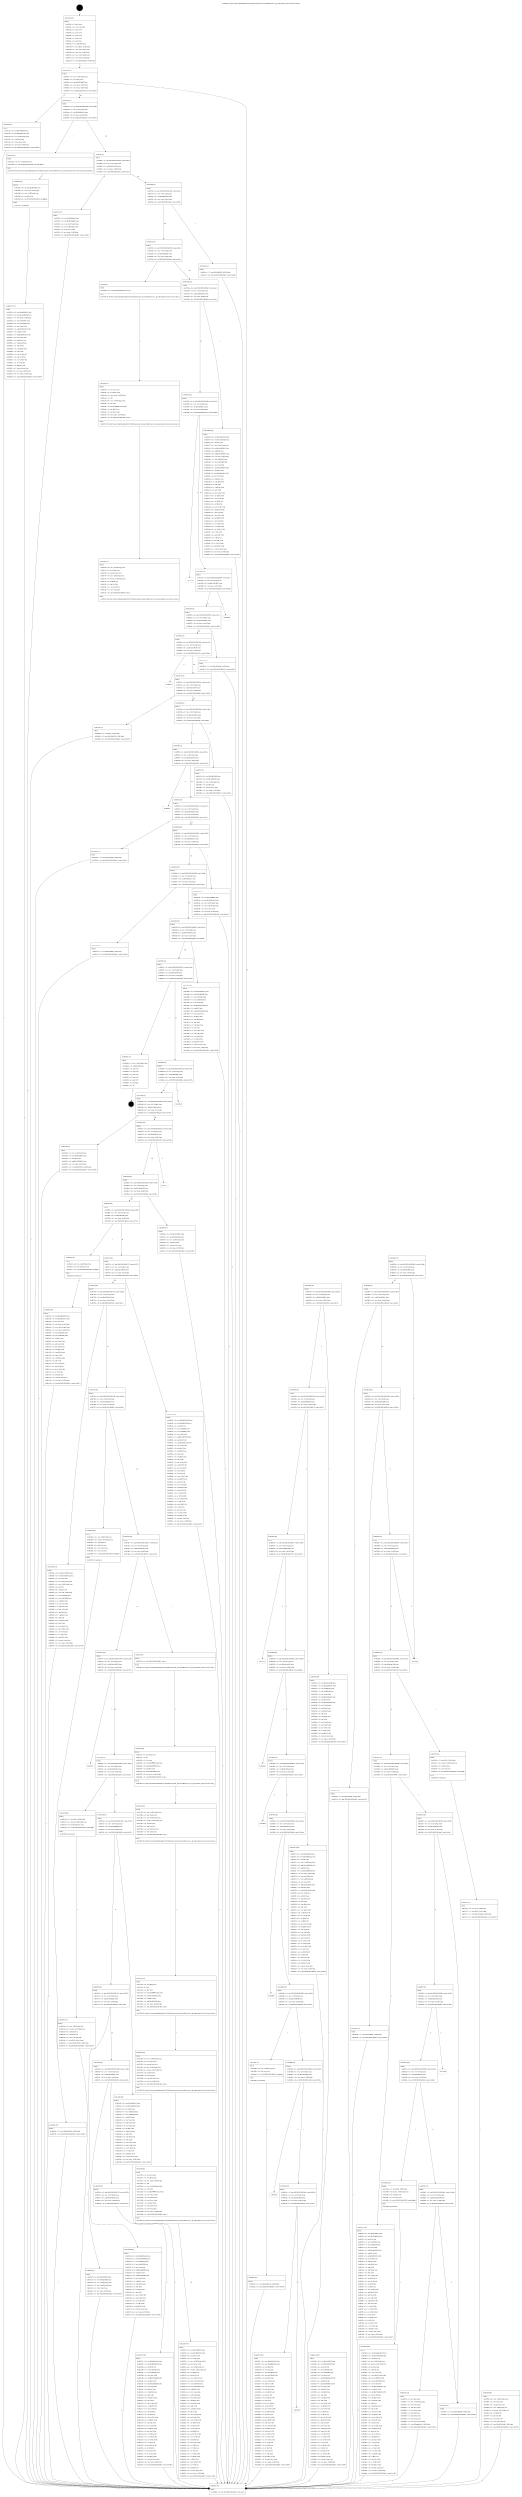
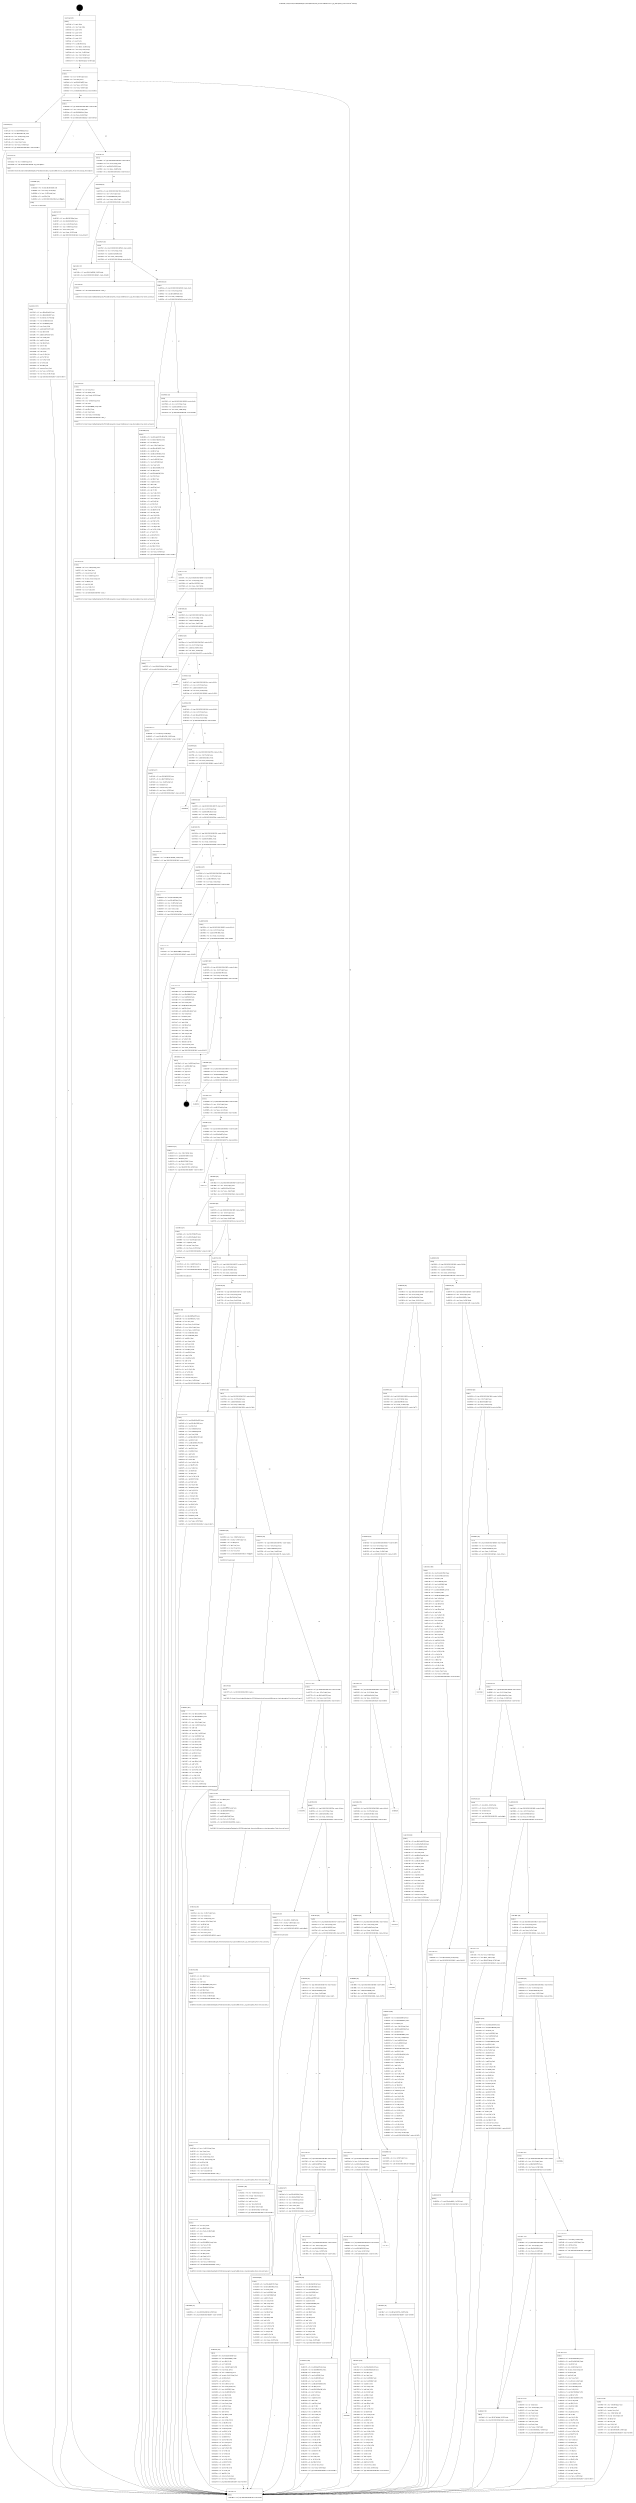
edge "0x401806 [25]" -> "0x401a8c": now "0x401806 [25]" -> "0x401c83 [144]"
